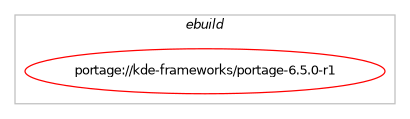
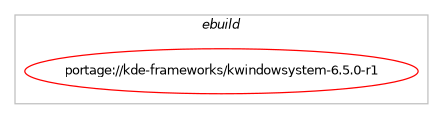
node "portage://kde-frameworks/portage-6.5.0-r1": label "portage://kde-frameworks/portage-6.5.0-r1" -> "portage://kde-frameworks/kwindowsystem-6.5.0-r1"
